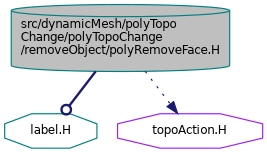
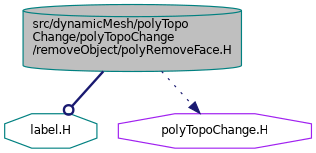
node "topoAction.H": label "topoAction.H" -> "polyTopoChange.H"
